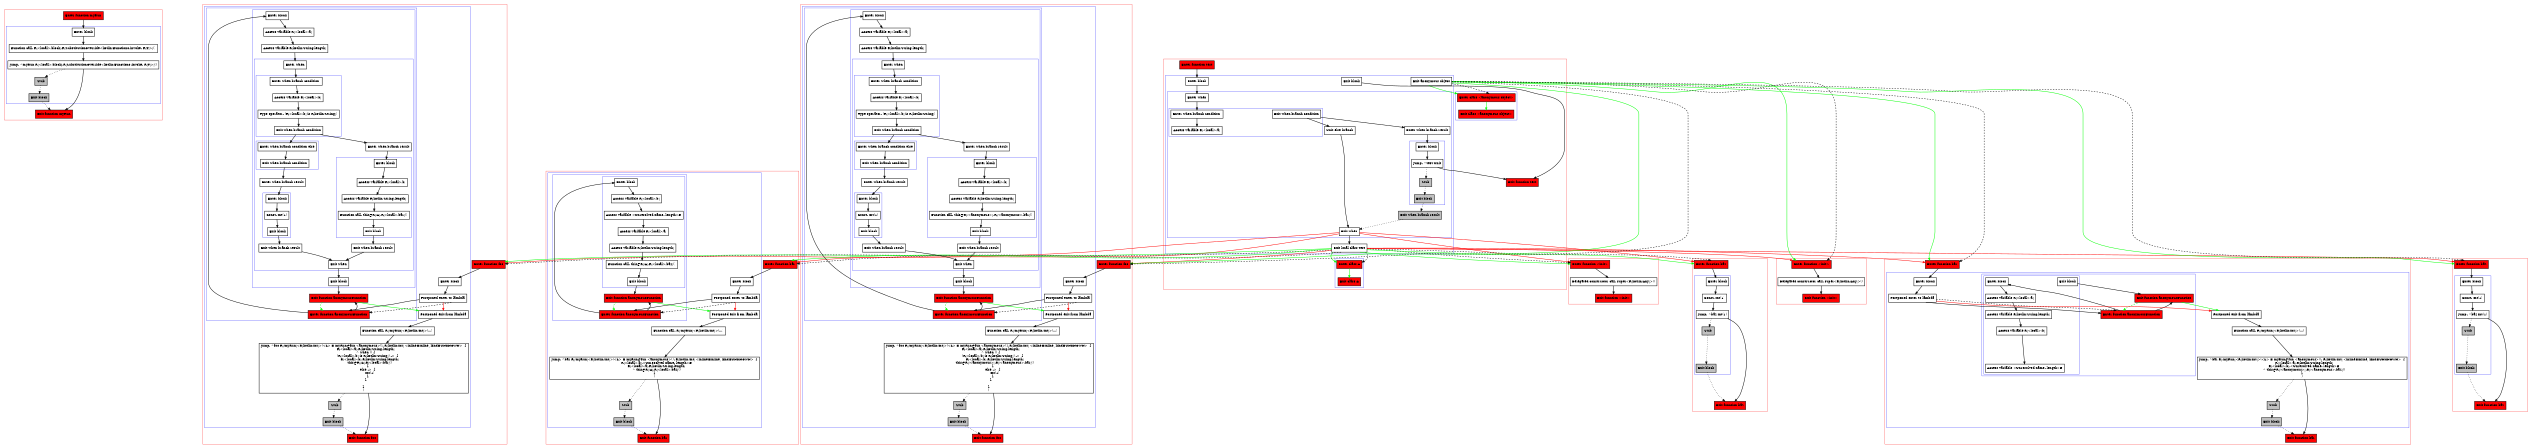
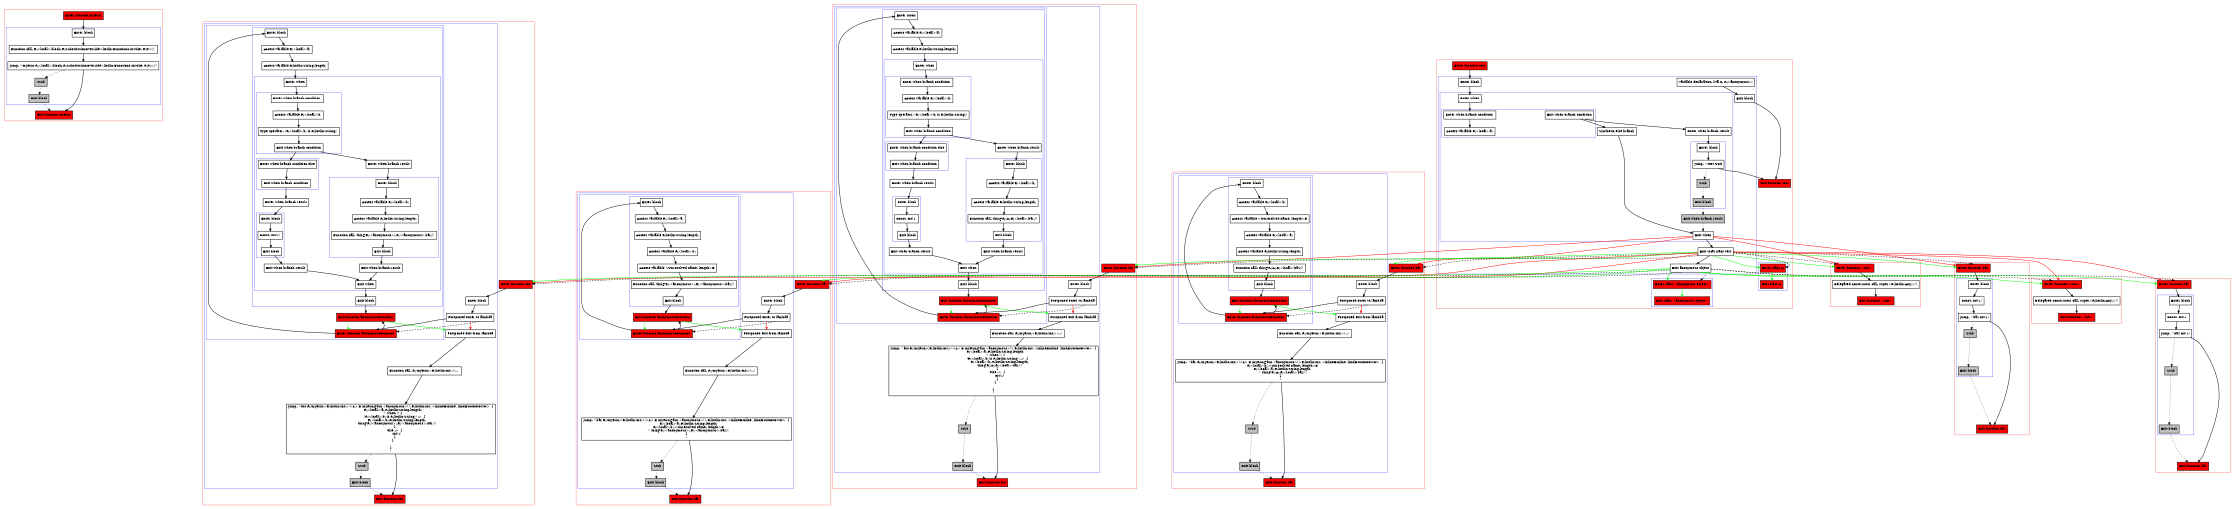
node "Variable declaration: lval x: R|<anonymous>|": added
node "Unit else branch": label "Unit else branch" -> "Synthetic else branch"
edge "Exit local class test" -> "Exit anonymous object": added
node "Function call: this@R|/<anonymous>|.R|/<anonymous>.baz|()": added
